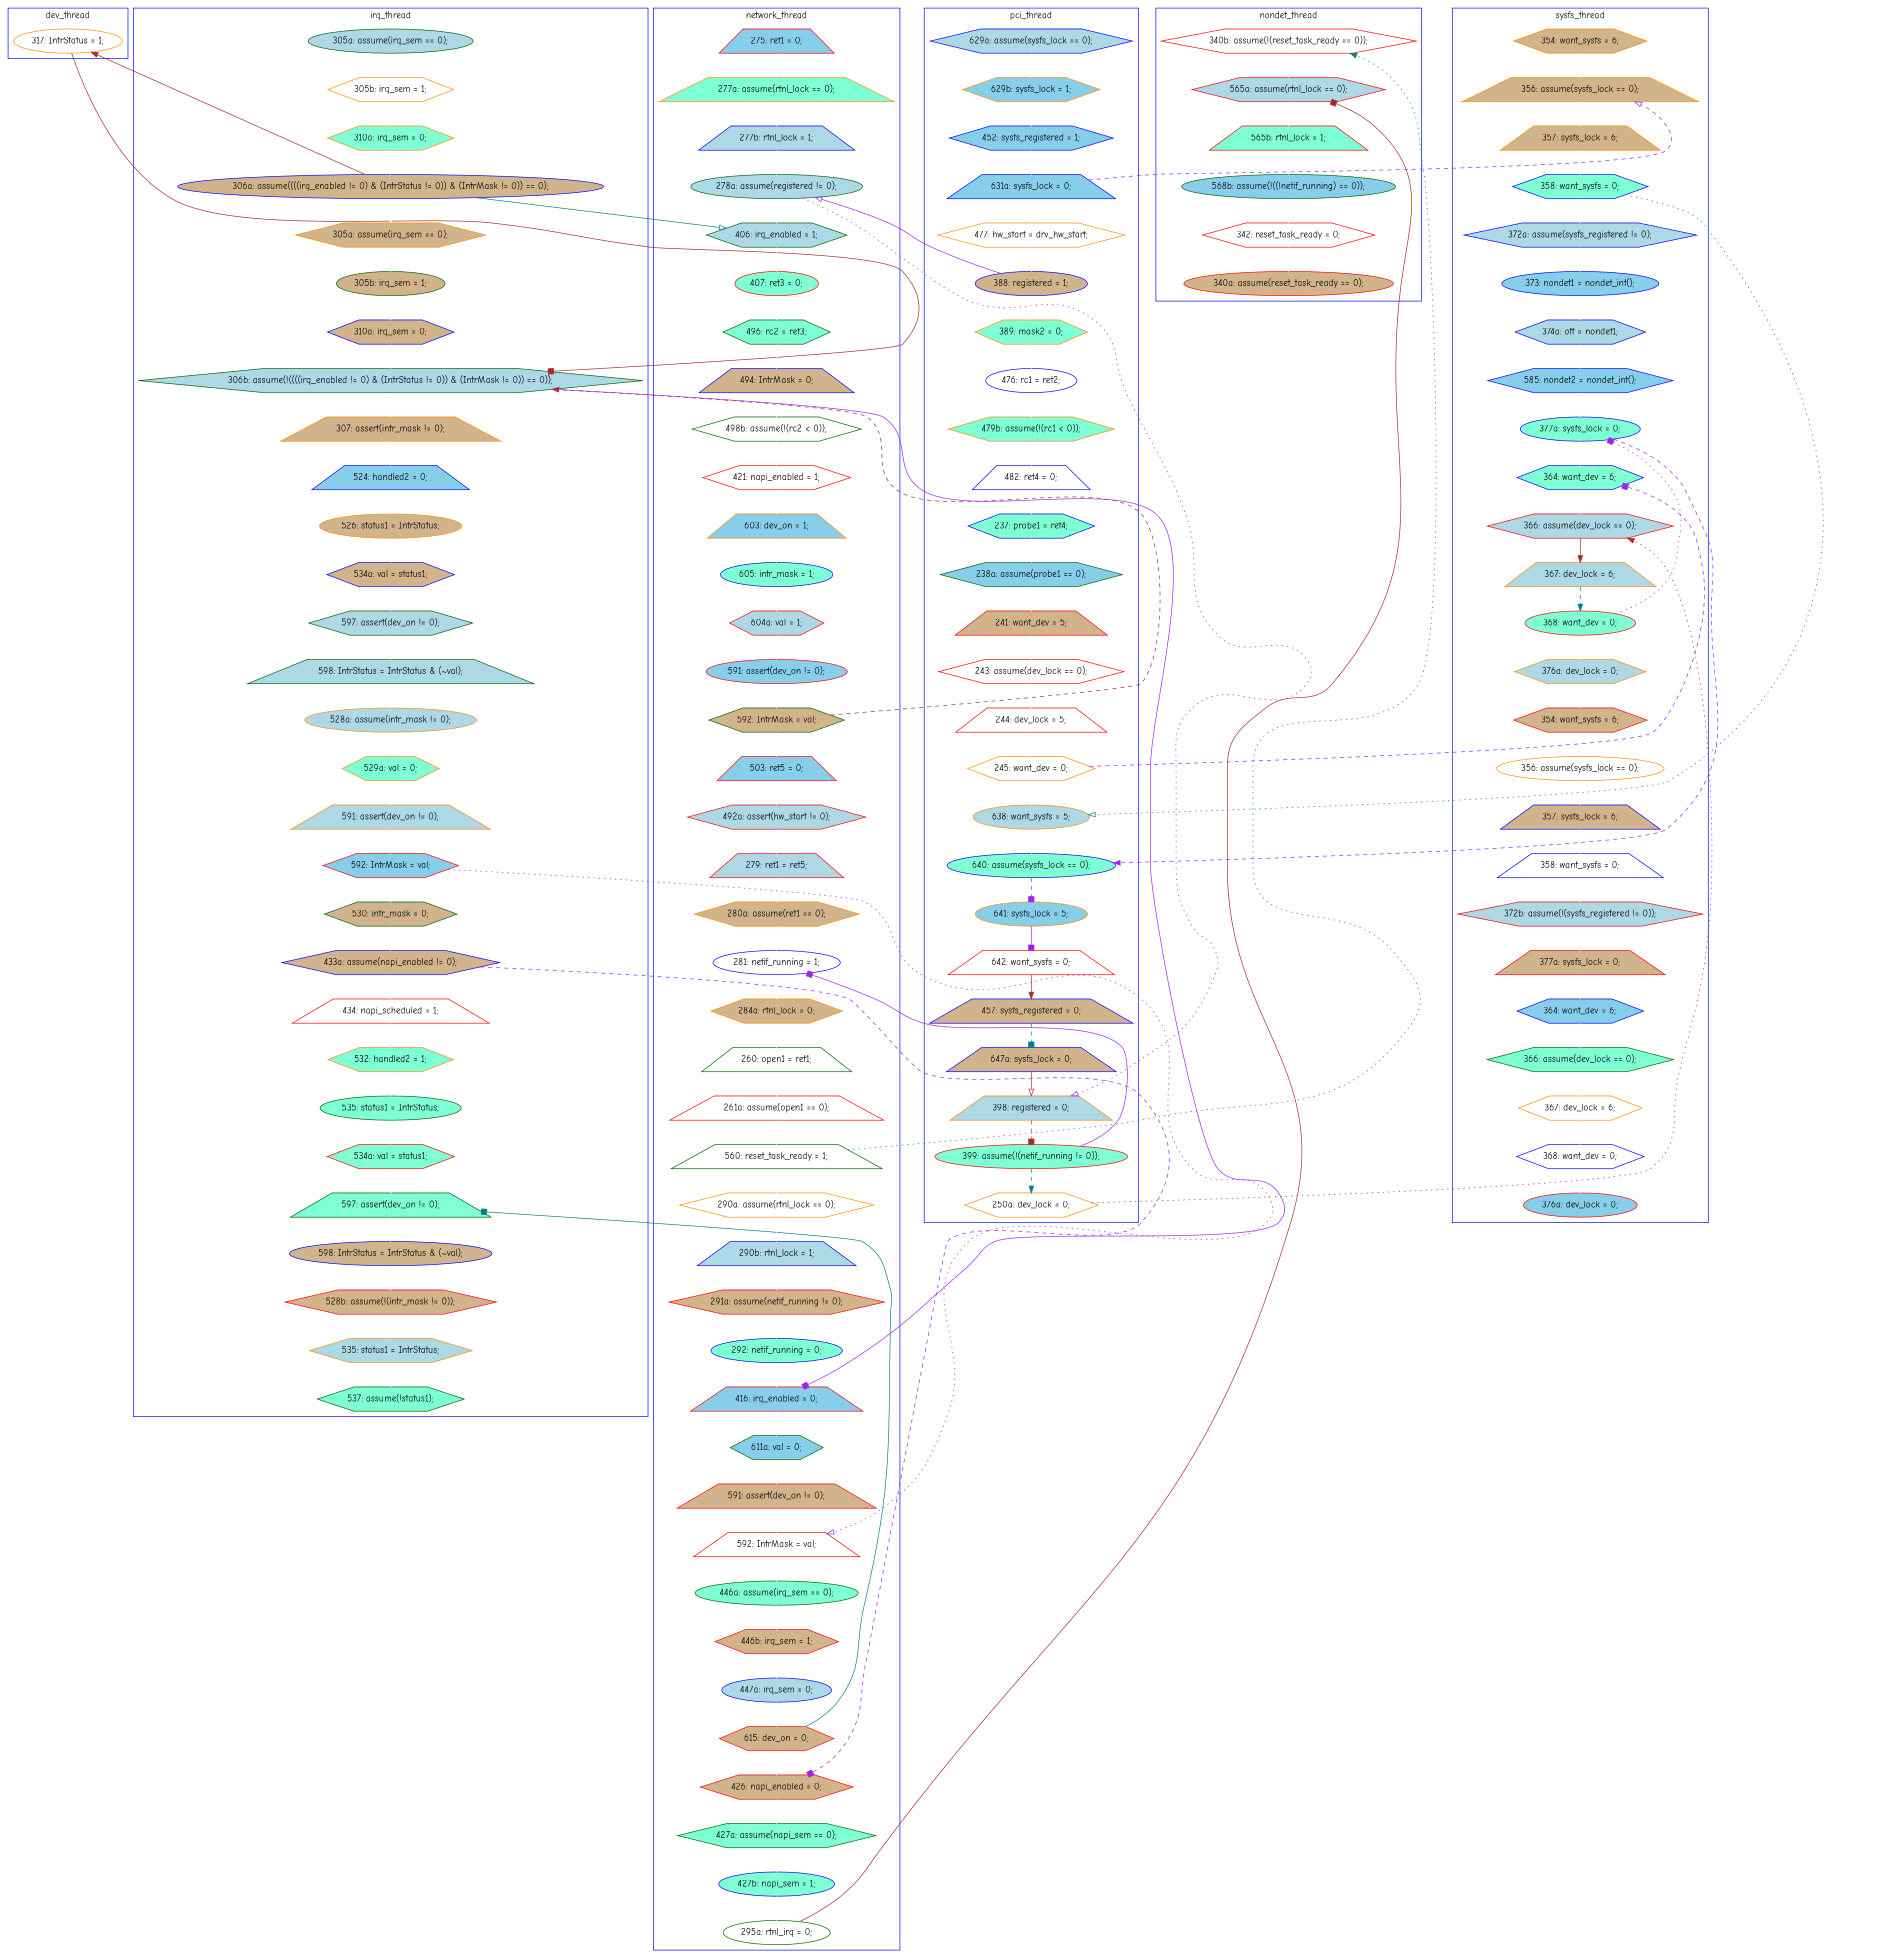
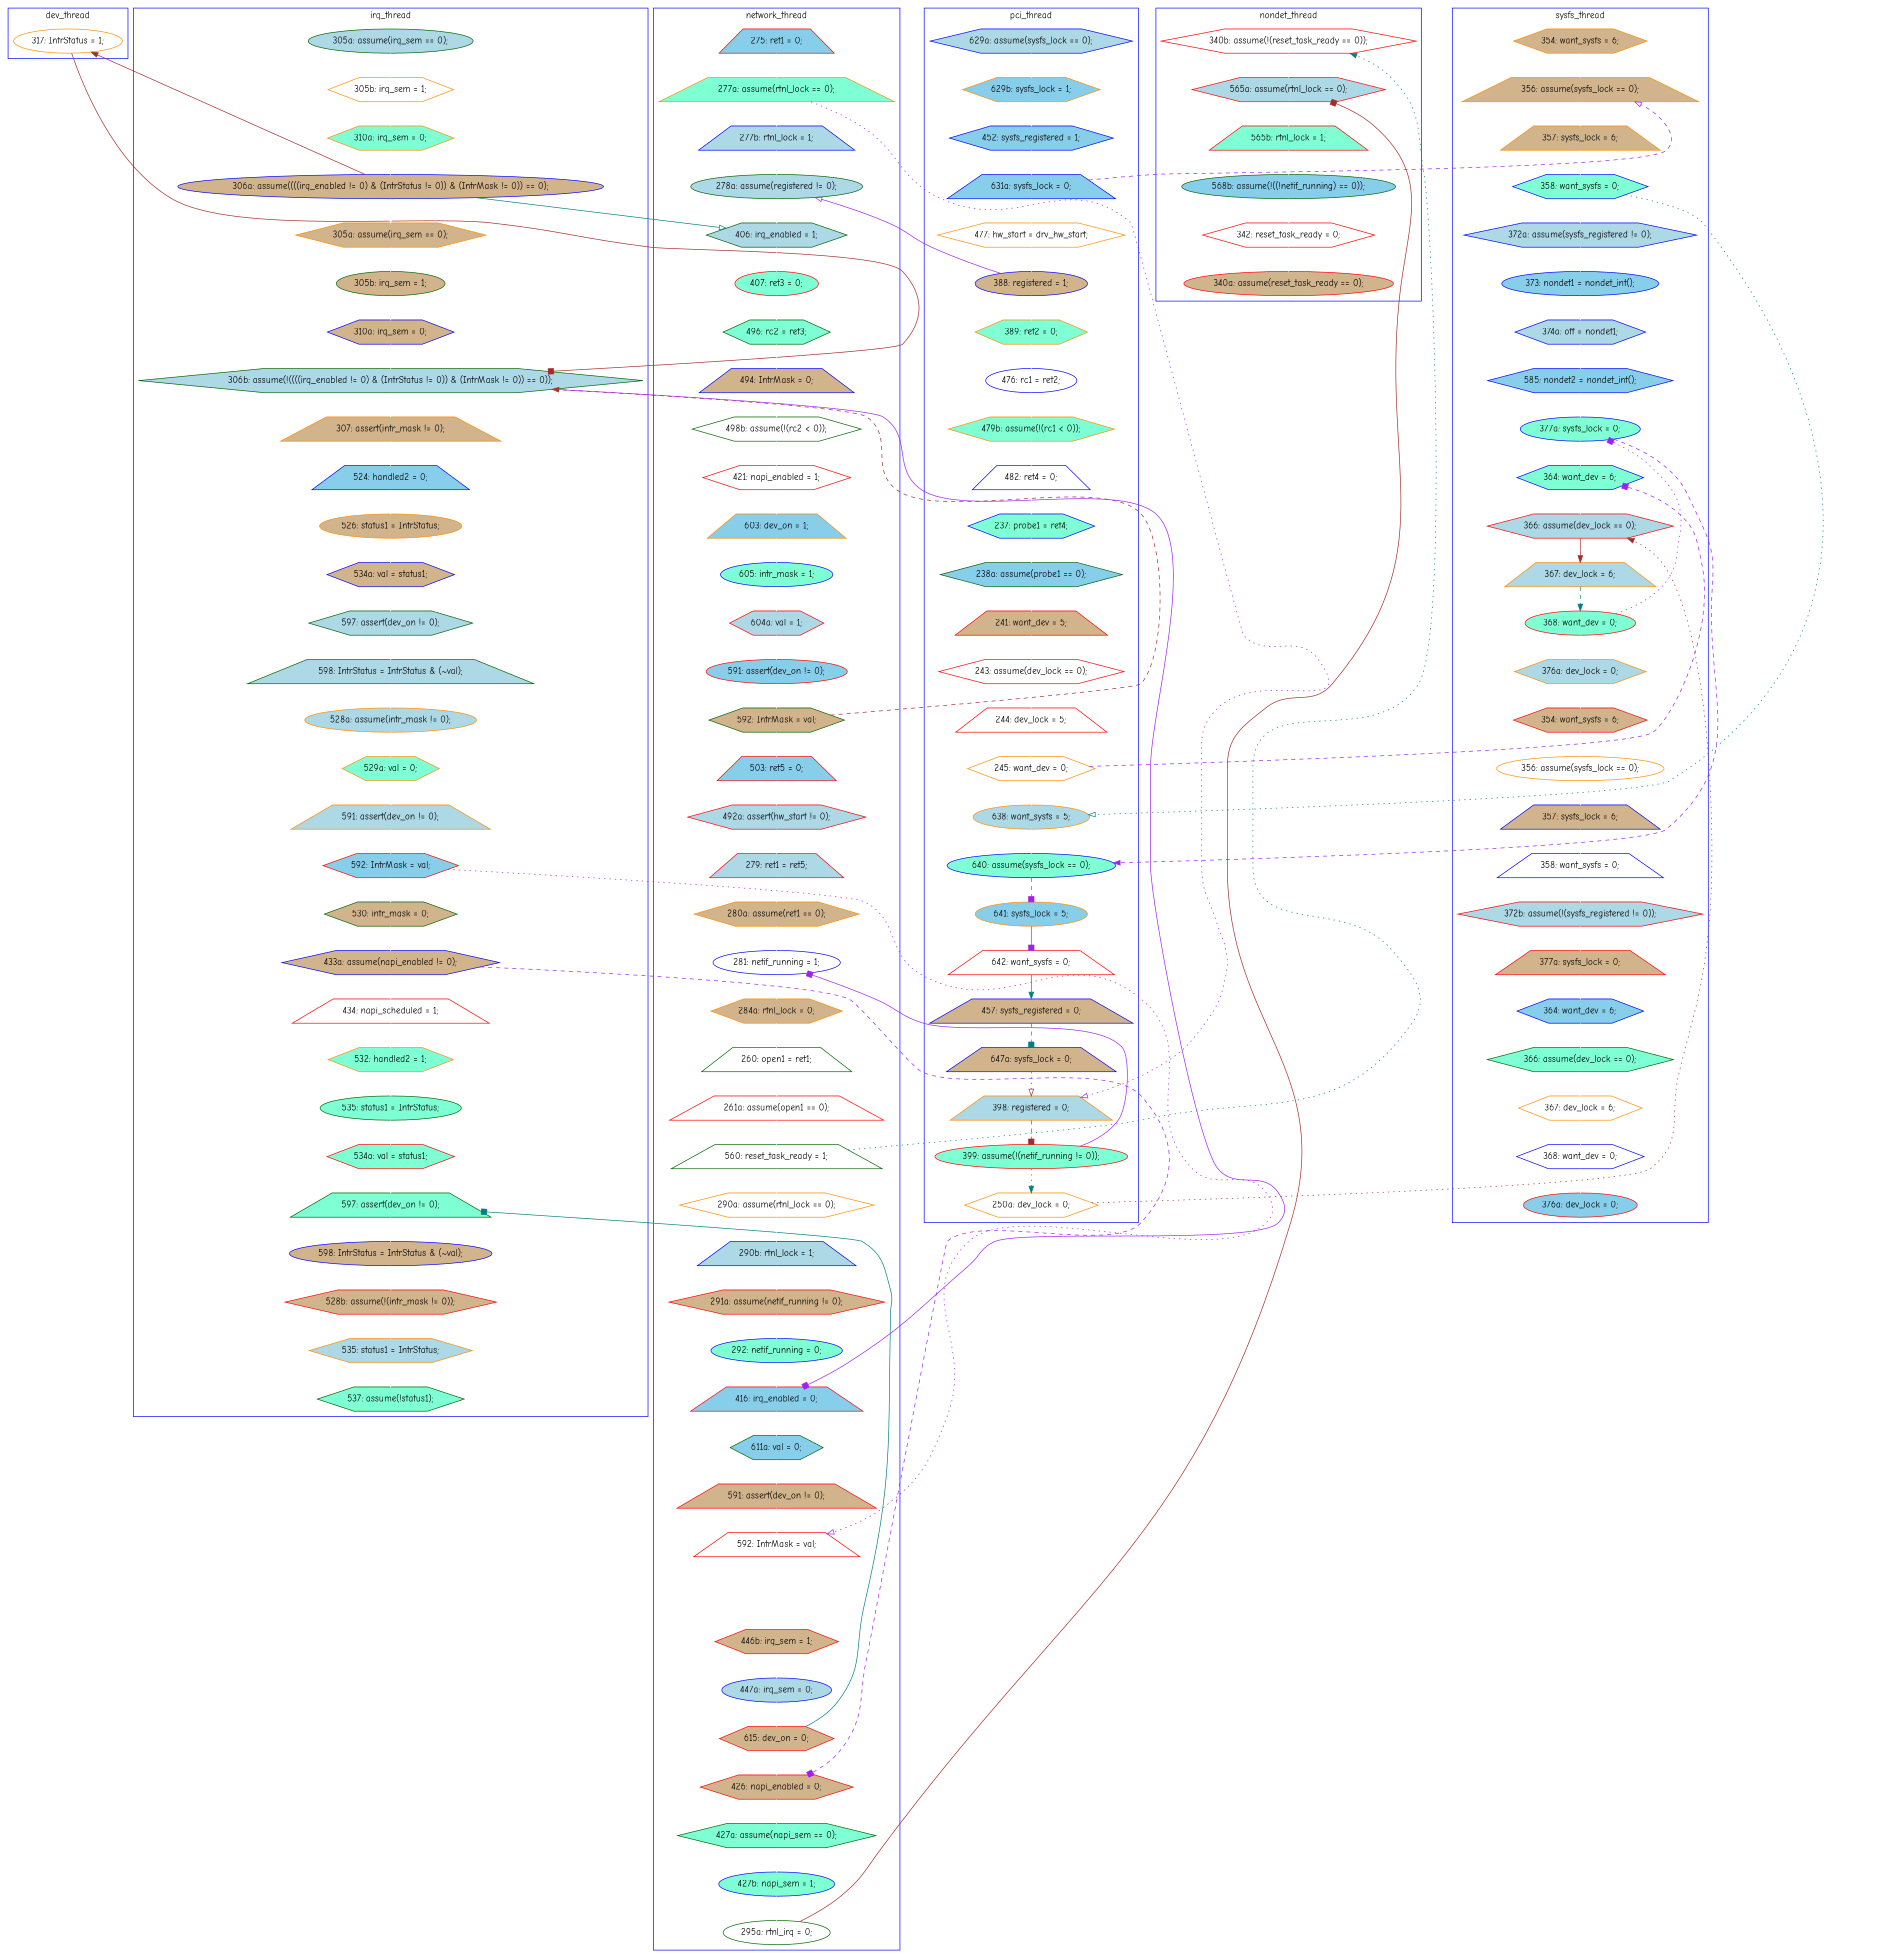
node "389: mask2 = 0;": label "389: mask2 = 0;" -> "389: ret2 = 0;"
edge "278a: assume(registered != 0);" -> "398: registered = 0;": now "277a: assume(rtnl_lock == 0);" -> "398: registered = 0;"
edge "642: want_sysfs = 0;" -> "457: sysfs_registered = 0;": color brown -> teal
edge "647a: sysfs_lock = 0;" -> "398: registered = 0;": style solid -> dotted
edge "399: assume(!(netif_running != 0));" -> "250a: dev_lock = 0;": style dashed -> dotted
node "446a: assume(irq_sem == 0);": removed
